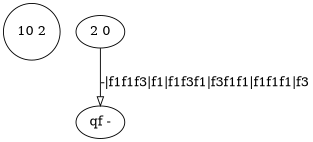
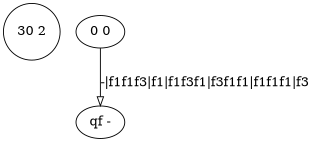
node "10 2": label "10 2" -> "30 2"
node "2 0": label "2 0" -> "0 0"
